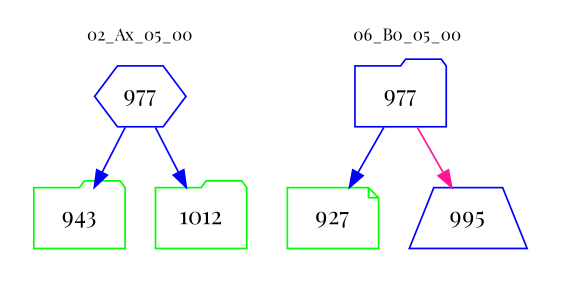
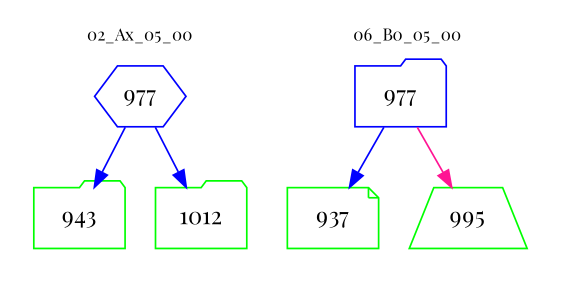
node "927": label "927" -> "937"
node "995": color blue -> green
